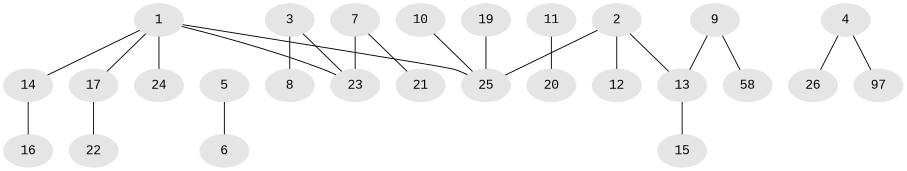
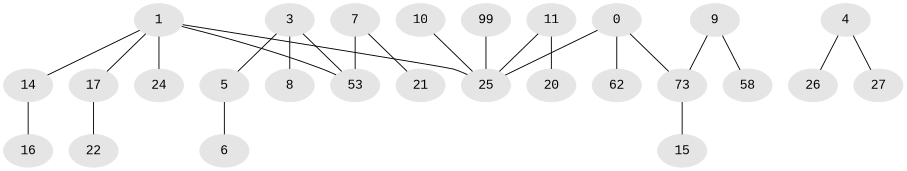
node "19": label "19" -> "99"
node "2": label "2" -> "0"
edge "11" -- "25": added
edge "3" -- "5": added
node "23": label "23" -> "53"
node "12": label "12" -> "62"
node "13": label "13" -> "73"
node "97": label "97" -> "27"
